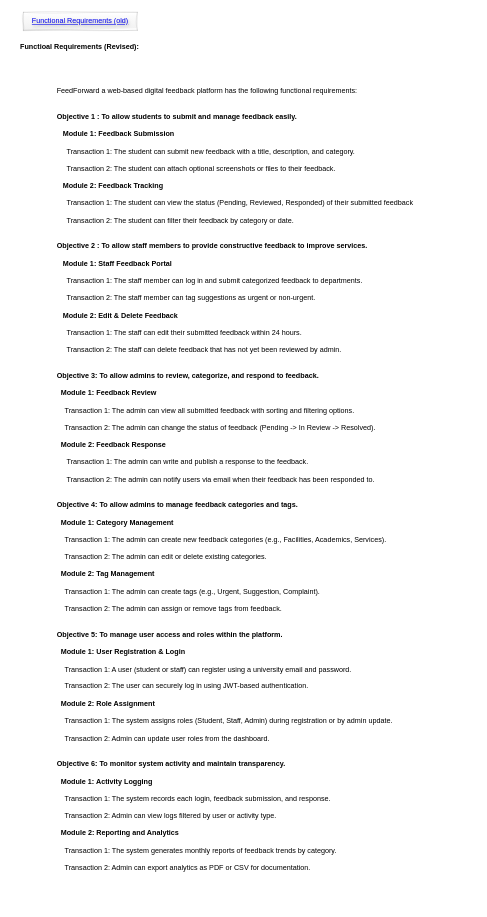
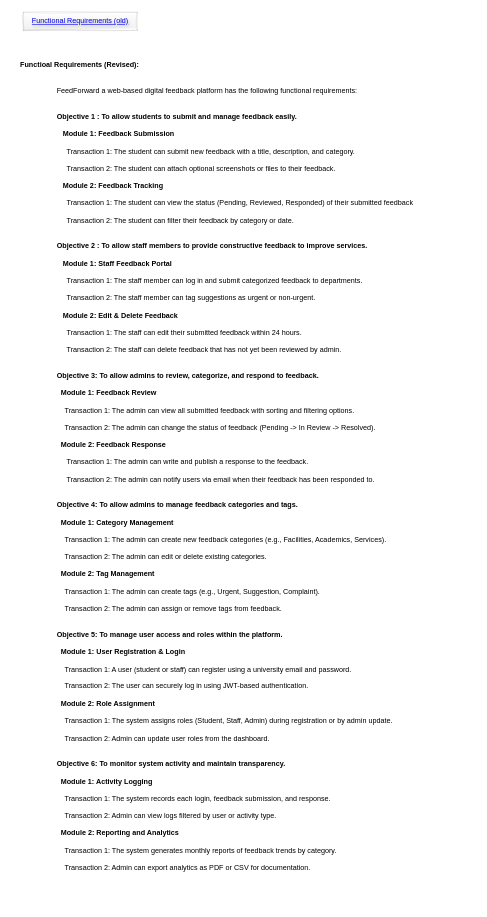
node "Functioal Requirements (Revised):": moved (80, 47) -> (80, 65)
